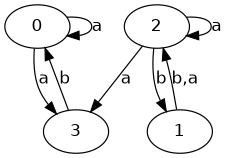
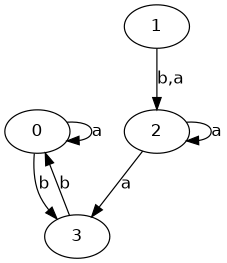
edge "2" -> "1": removed, label "b"
edge "0" -> "3": label "a" -> "b"
